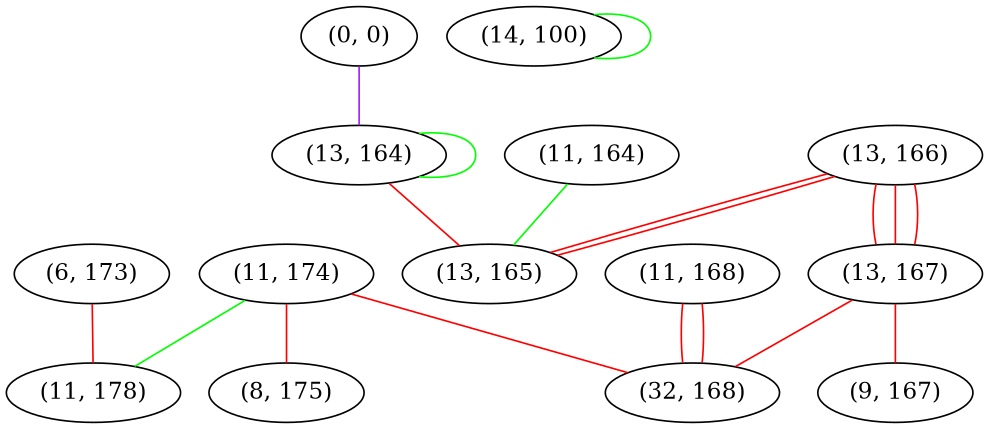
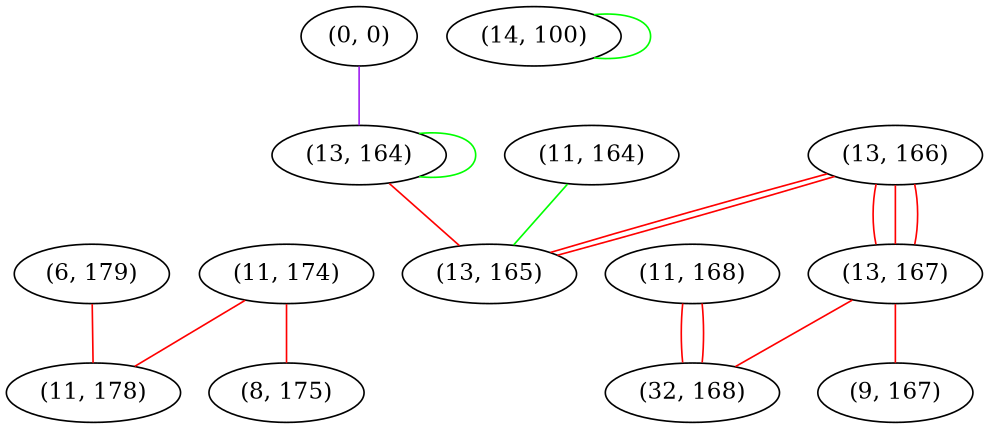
node "(6, 173)": label "(6, 173)" -> "(6, 179)"
edge "(11, 174)" -- "(11, 178)": color green -> red
edge "(11, 174)" -- "(32, 168)": removed
